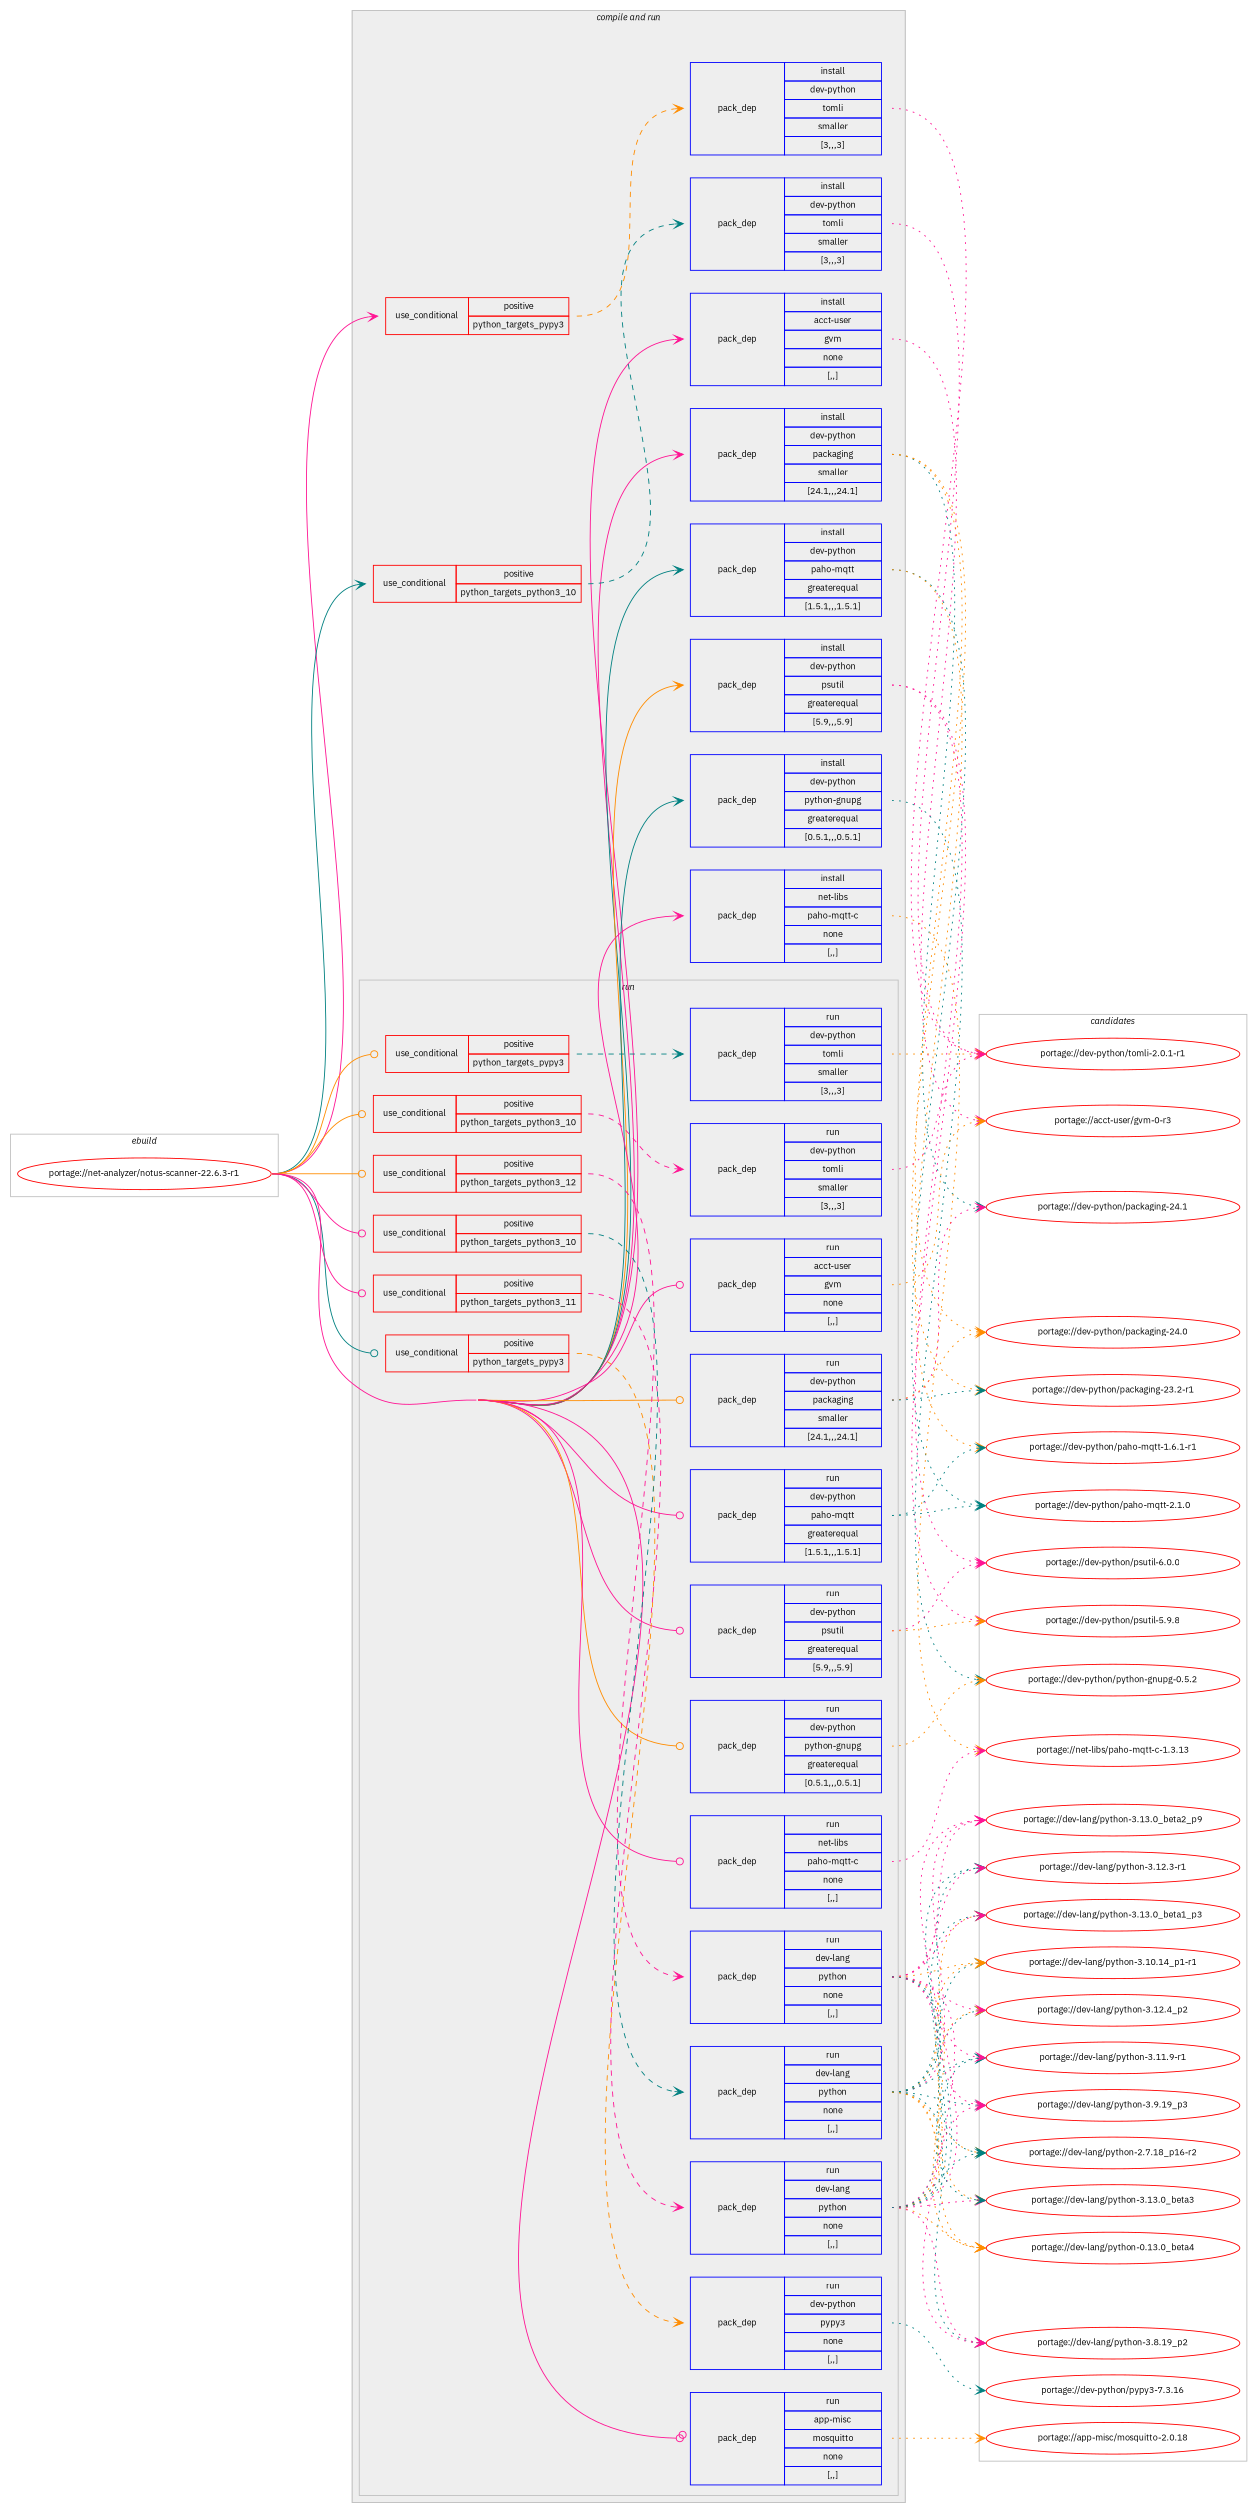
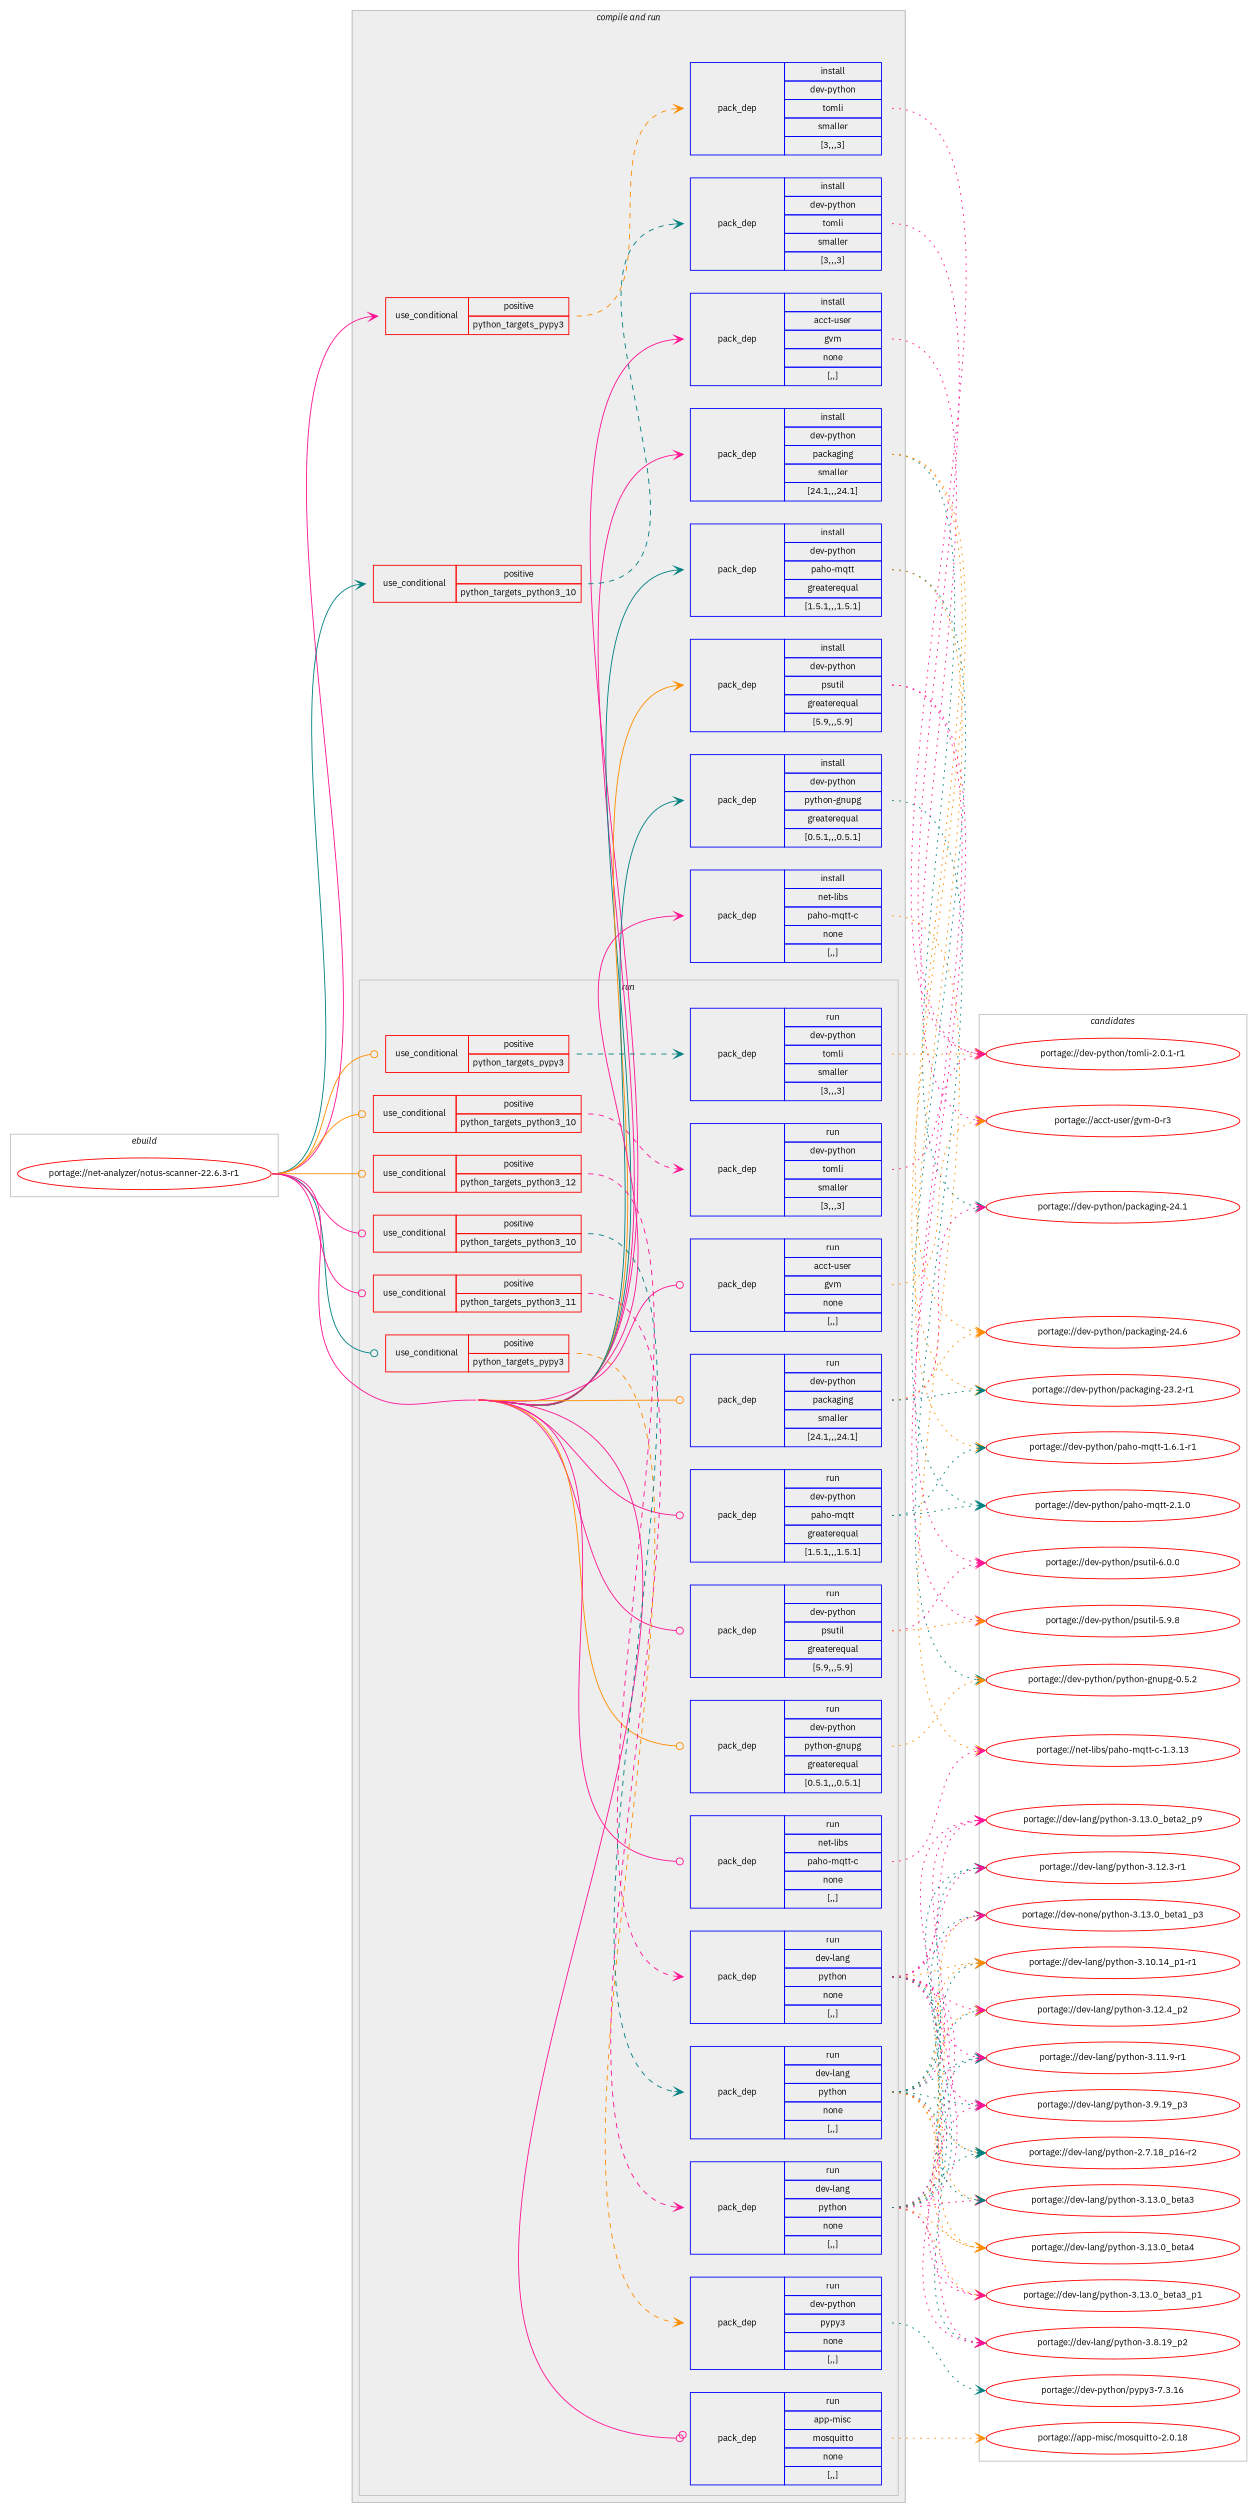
node "portage://dev-python/packaging-24.0": label "portage://dev-python/packaging-24.0" -> "portage://dev-python/packaging-24.6"
node "portage://dev-lang/python-3.13.0_beta1_p3": label "portage://dev-lang/python-3.13.0_beta1_p3" -> "portage://dev-none/python-3.13.0_beta1_p3"
node "portage://dev-lang/python-0.13.0_beta4": label "portage://dev-lang/python-0.13.0_beta4" -> "portage://dev-lang/python-3.13.0_beta4"
node "portage://dev-lang/python-3.13.0_beta3_p1": added
